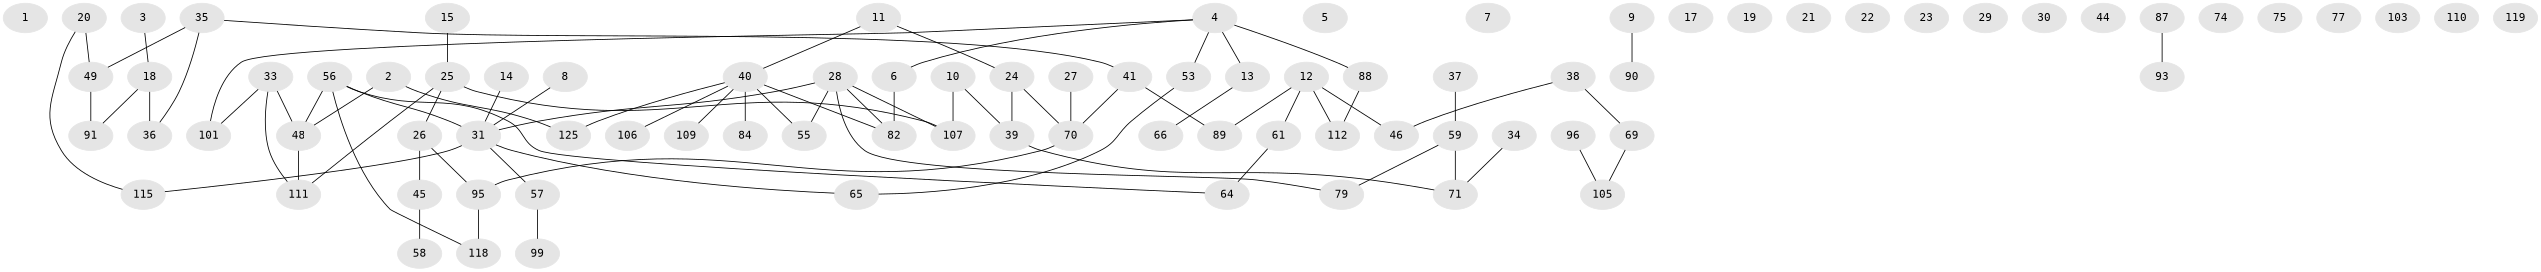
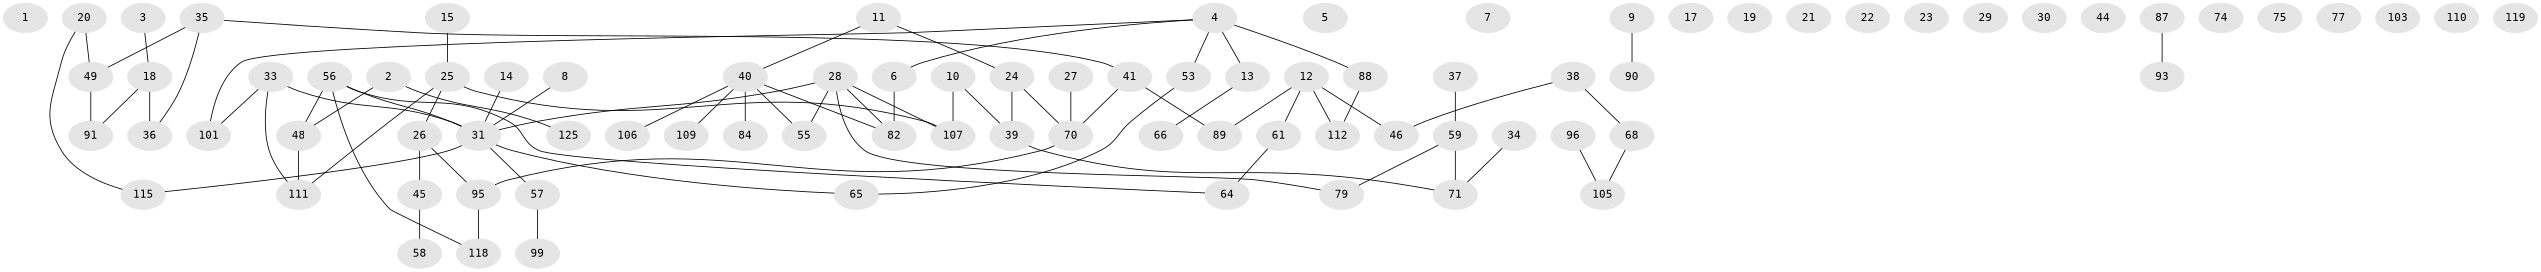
edge "40" -- "125": removed
edge "33" -- "48": now "33" -- "31"
node "69": label "69" -> "68"
